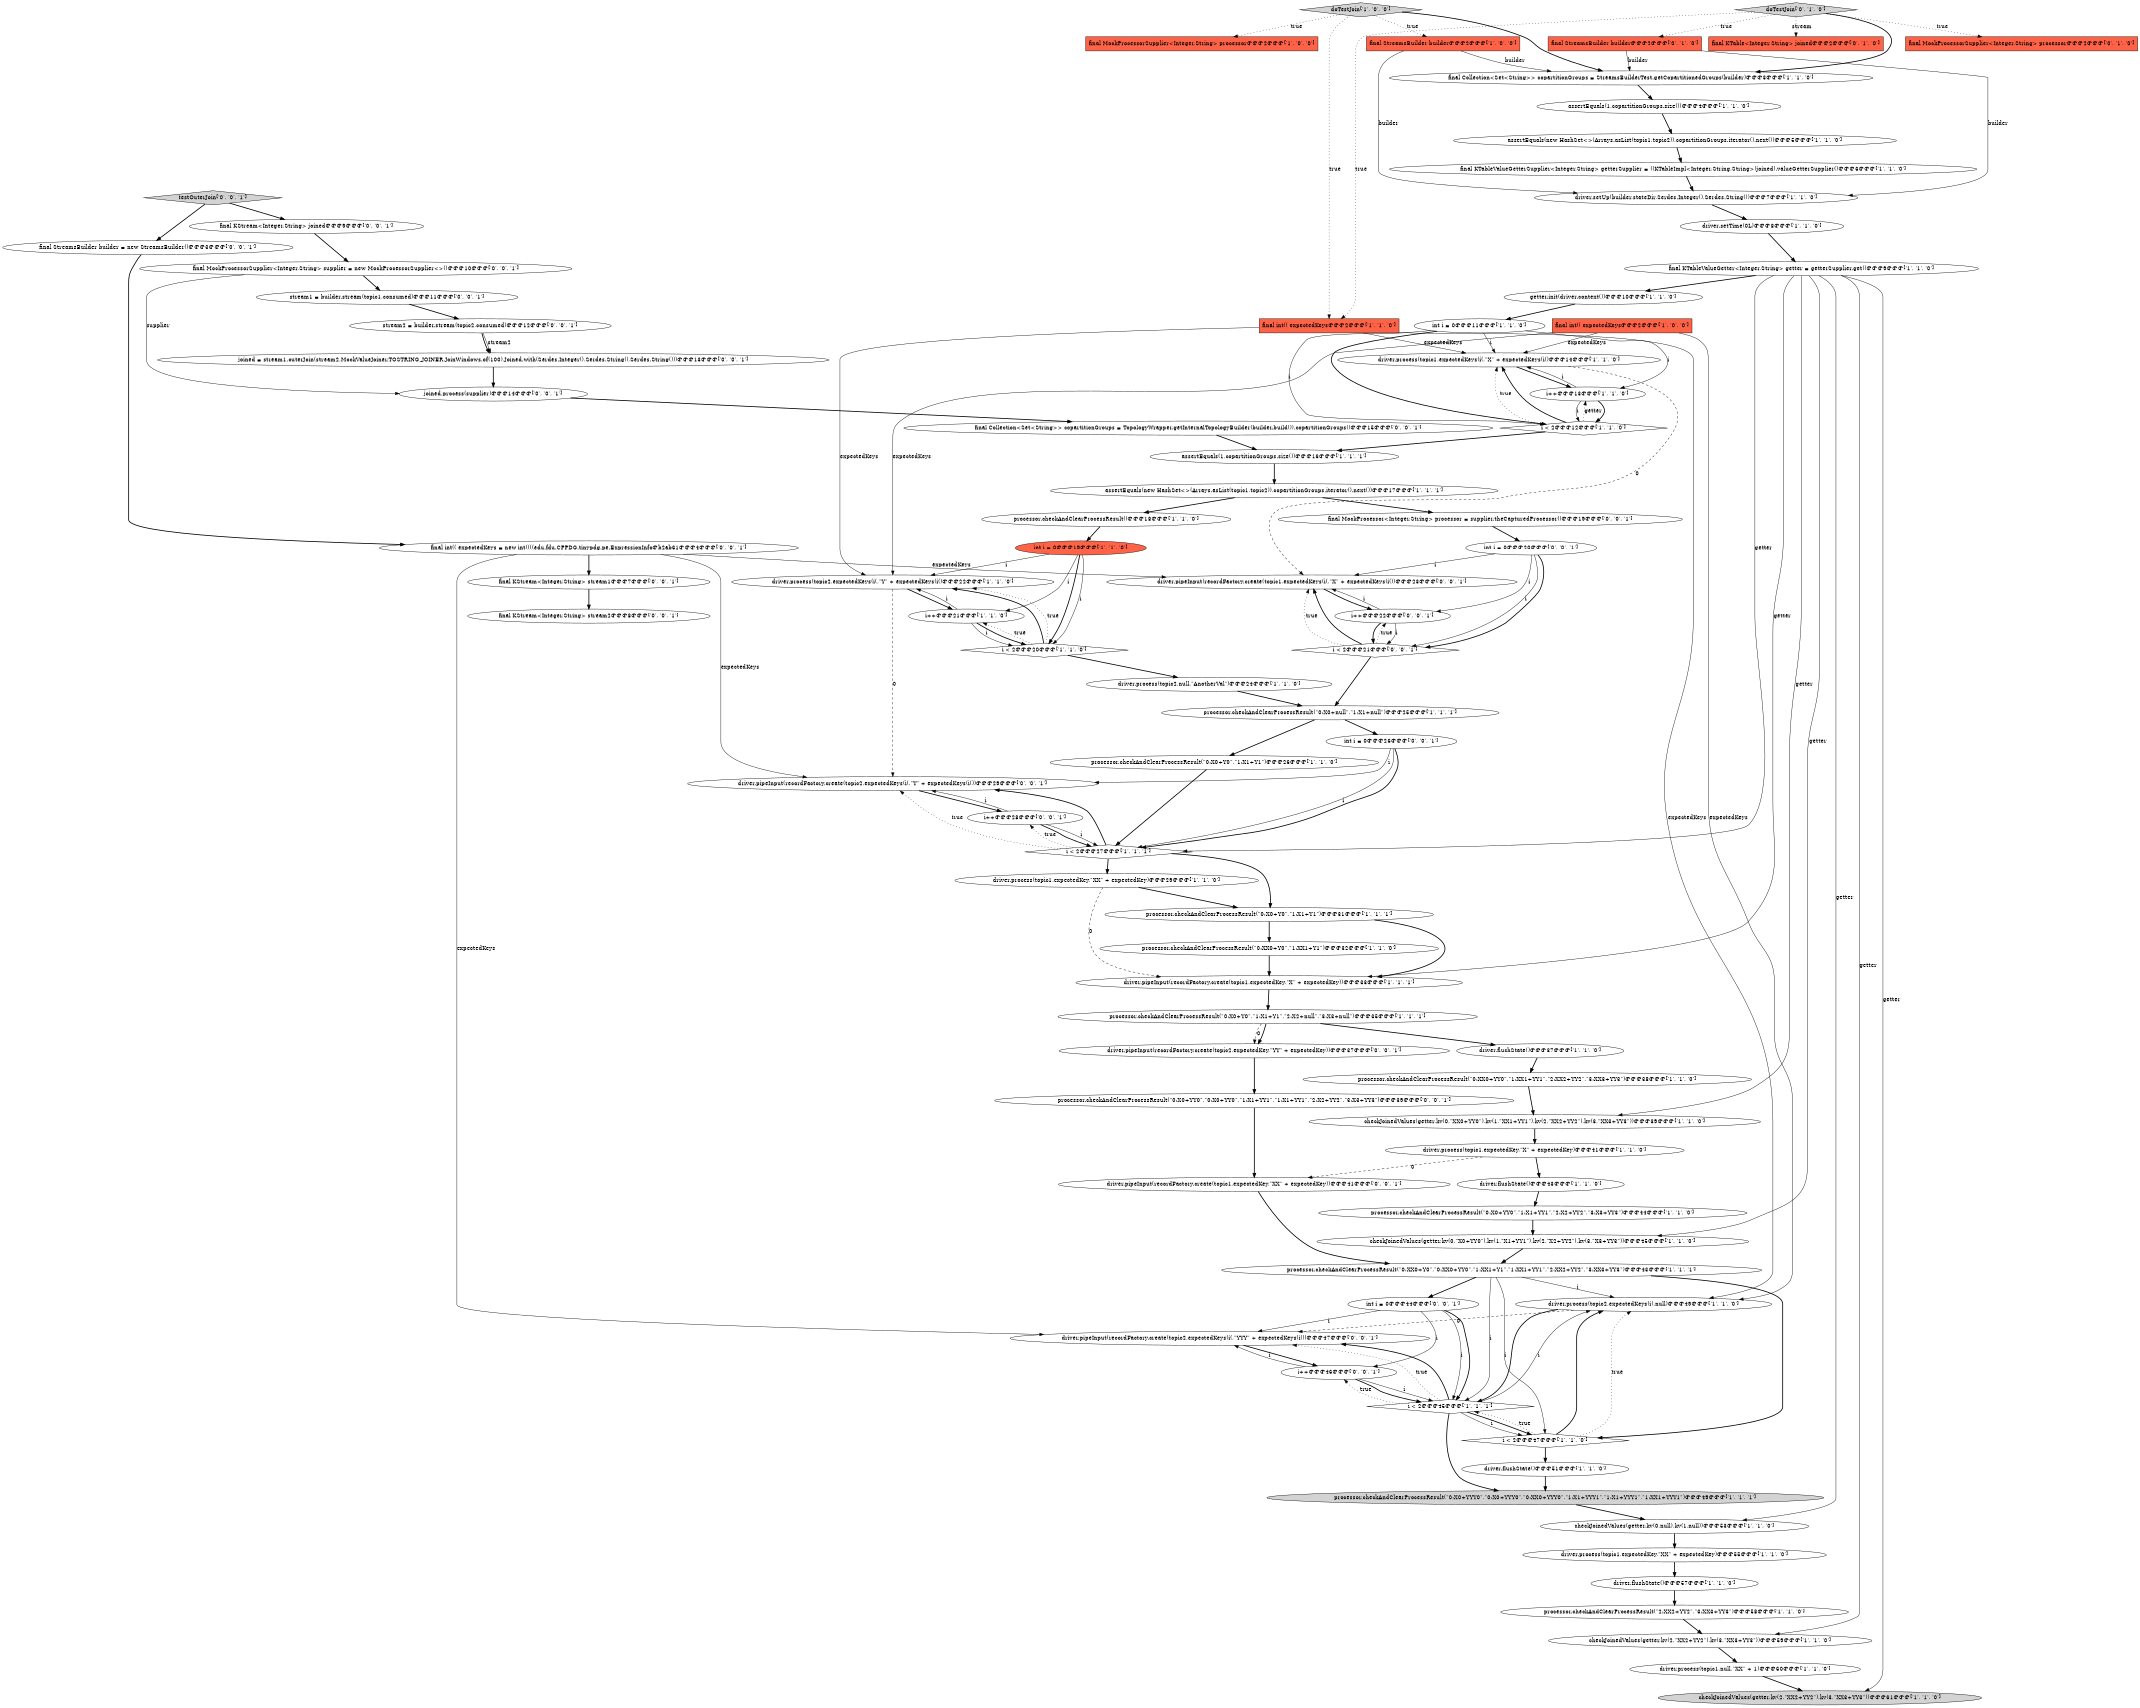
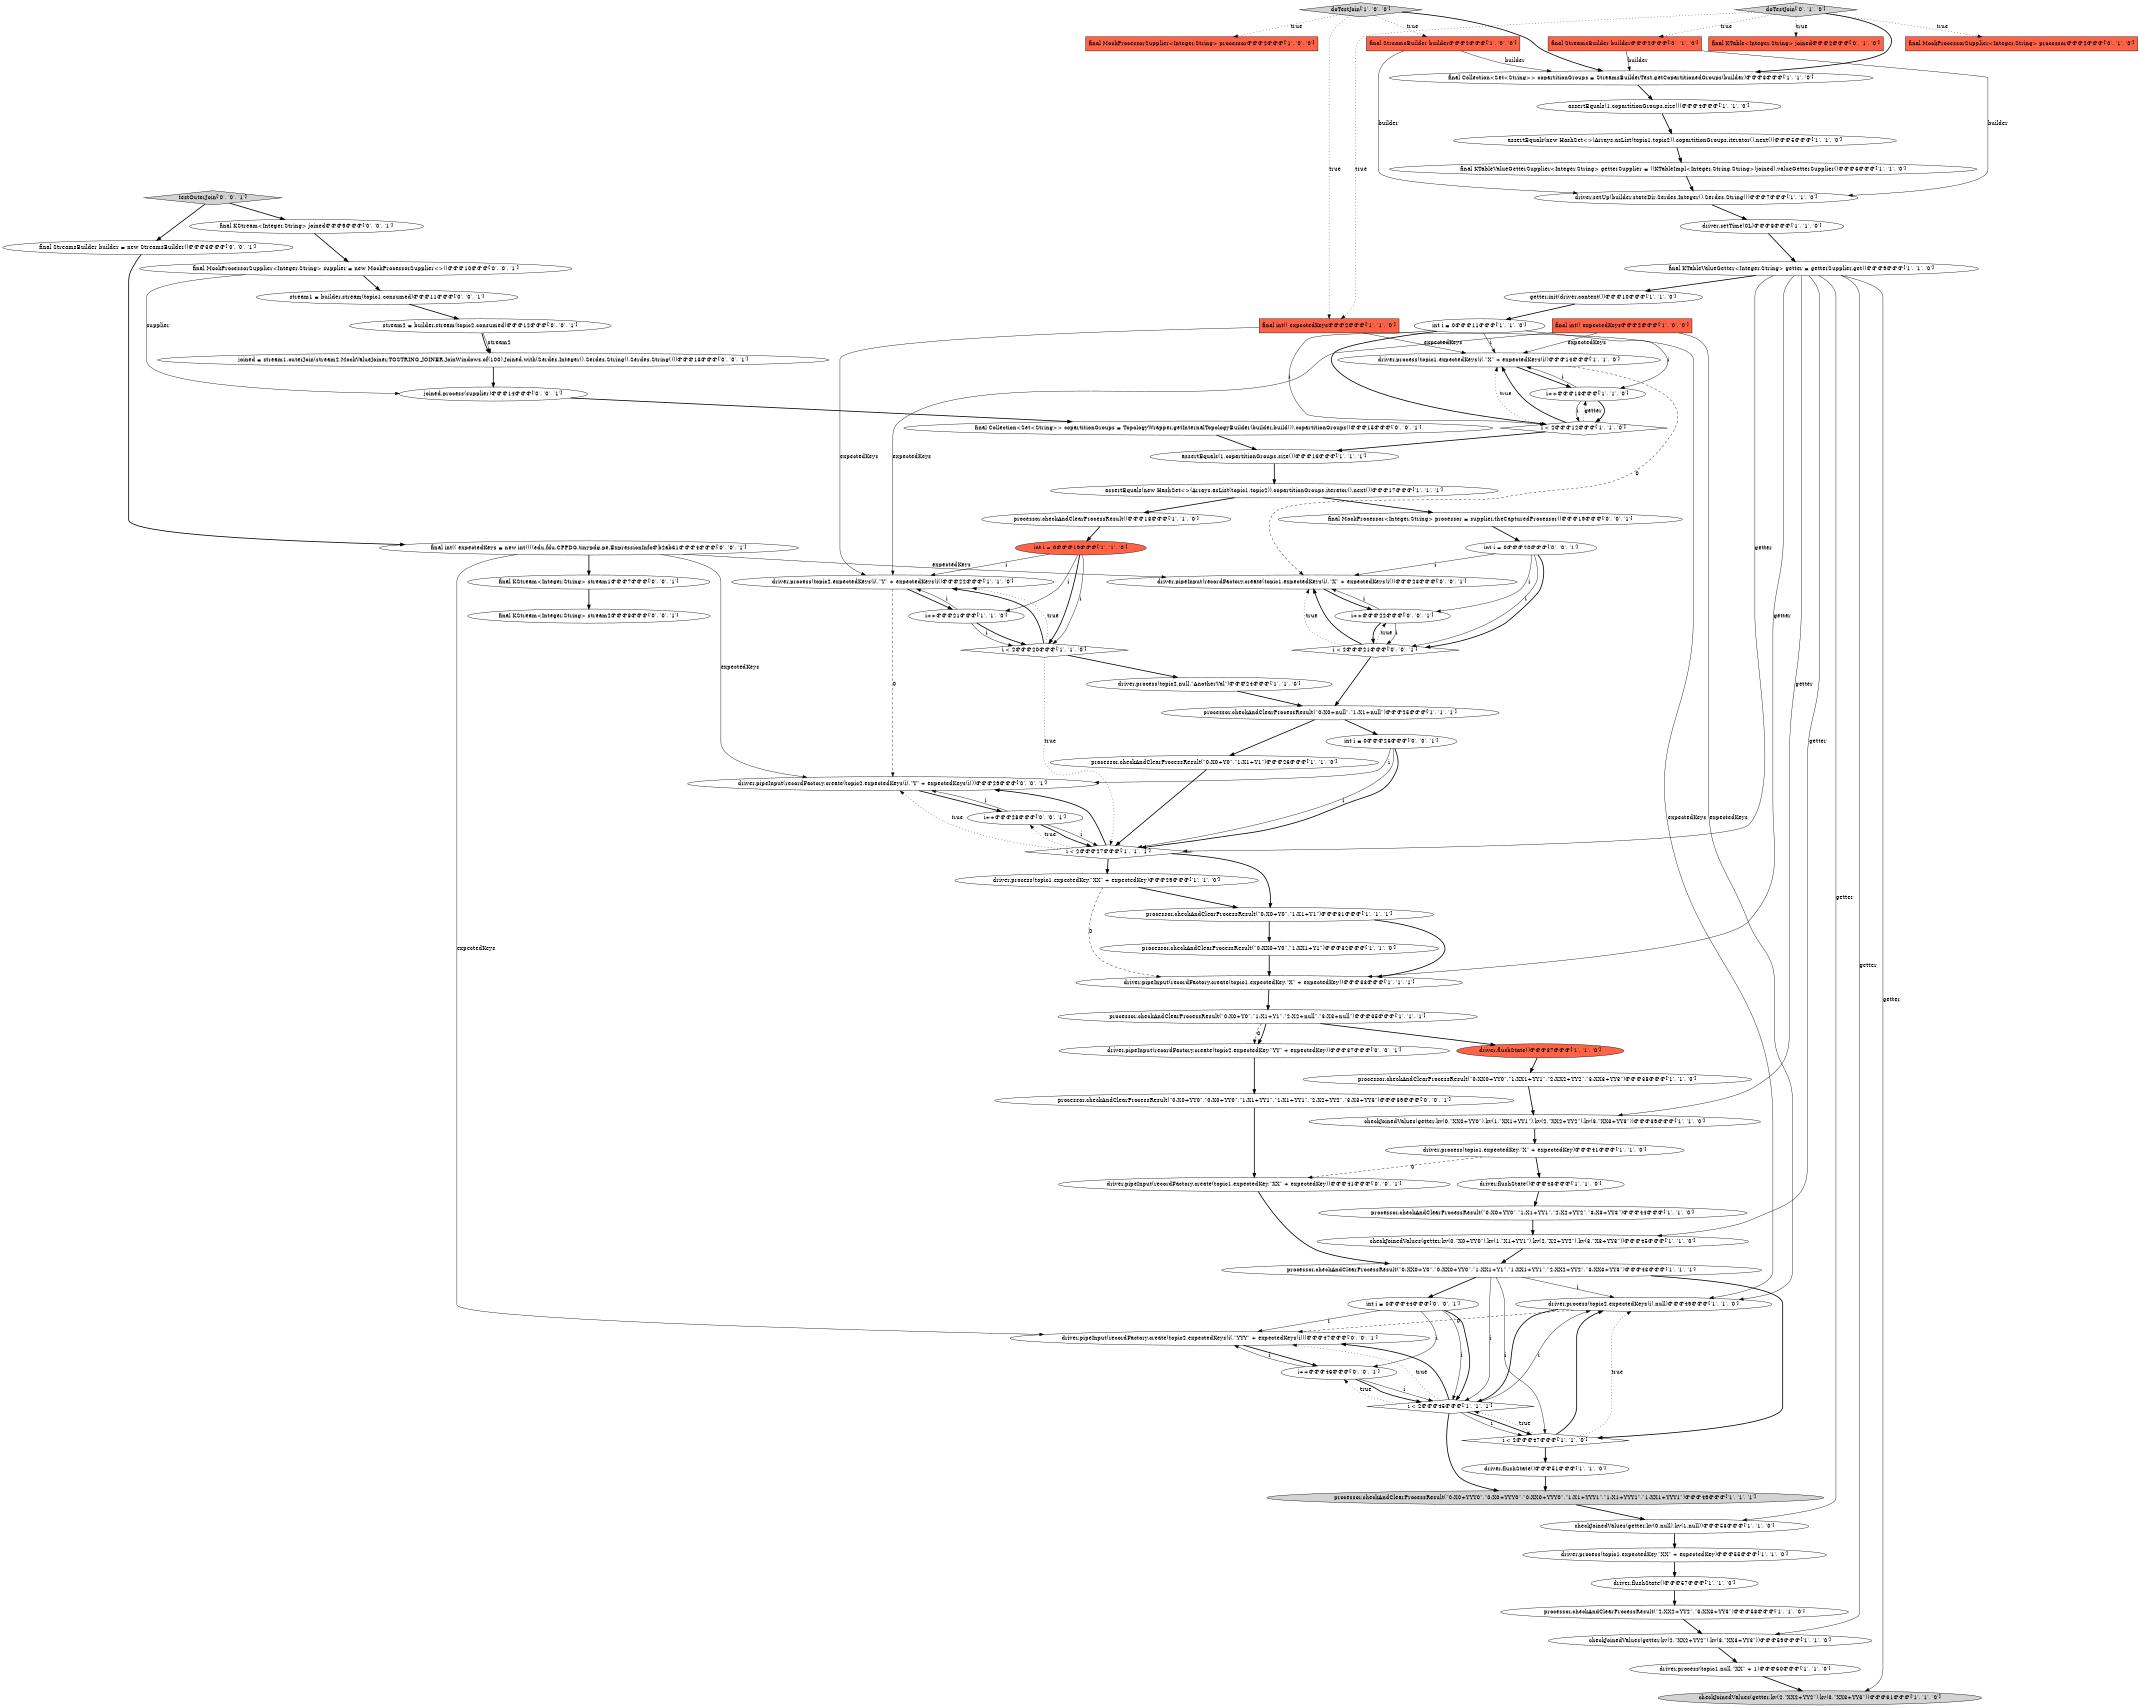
edge "doTestJoin['0', '1', '0']" -> "final KTable<Integer,String> joined@@@2@@@['0', '1', '0']": label "stream" -> "true"
edge "i < 2@@@20@@@['1', '1', '0']" -> "i++@@@21@@@['1', '1', '0']": now "i < 2@@@20@@@['1', '1', '0']" -> "i < 2@@@27@@@['1', '1', '1']"
node "driver.flushState()@@@37@@@['1', '1', '0']": fillcolor white -> tomato
